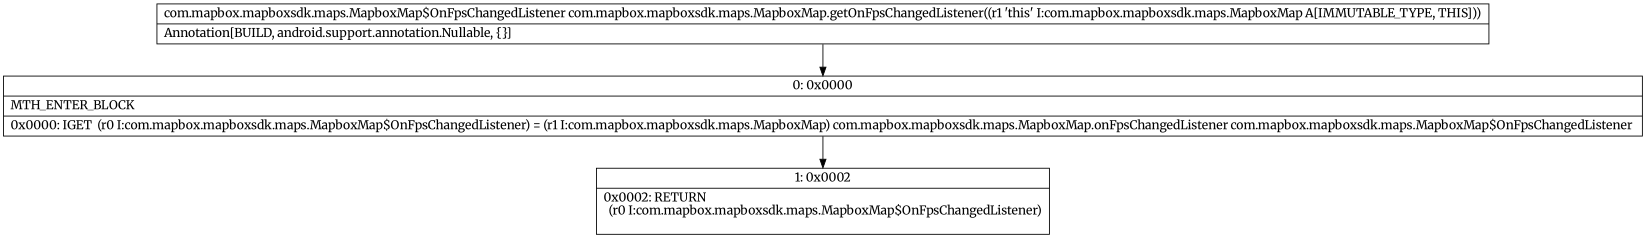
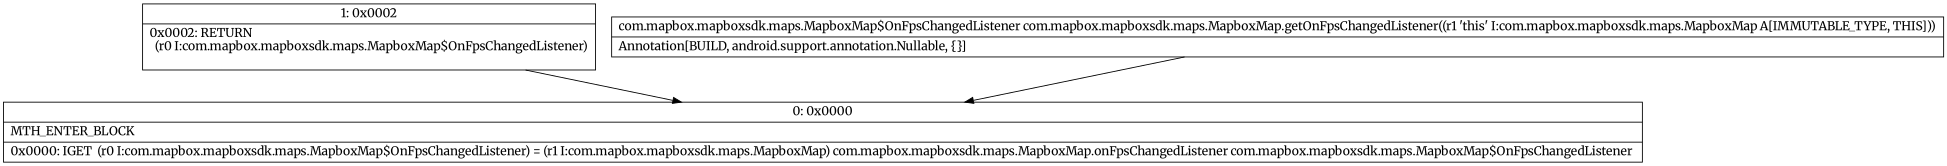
edge "0: 0x0000" -> "1: 0x0002": reversed
